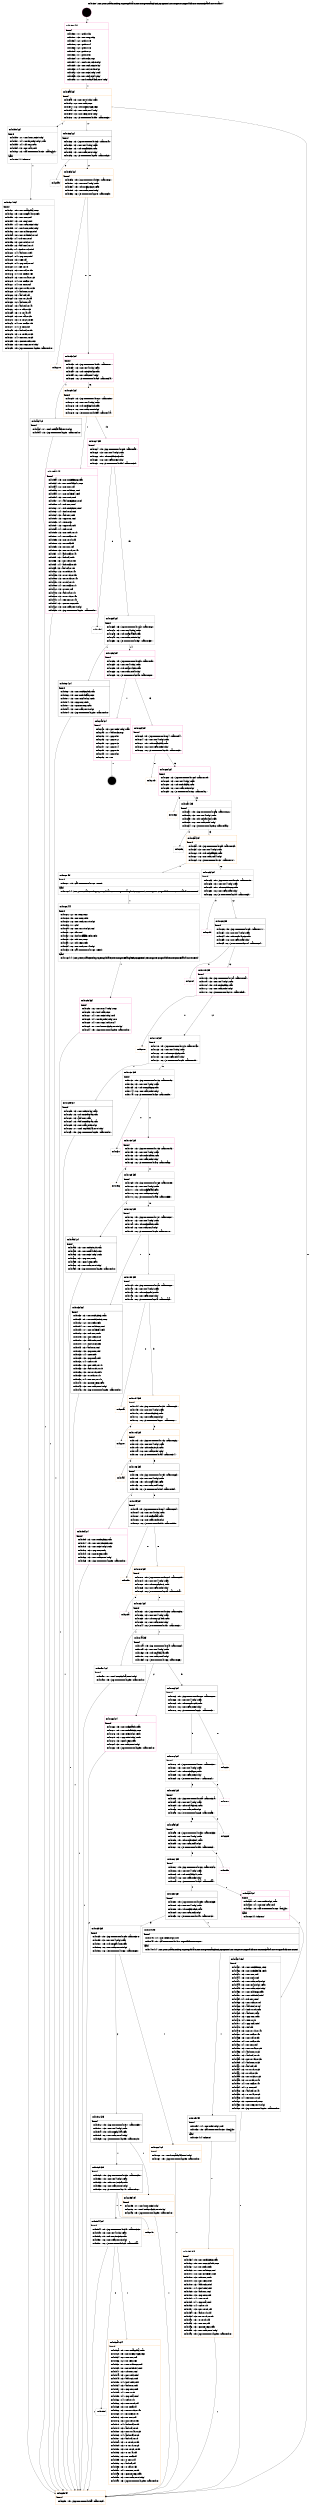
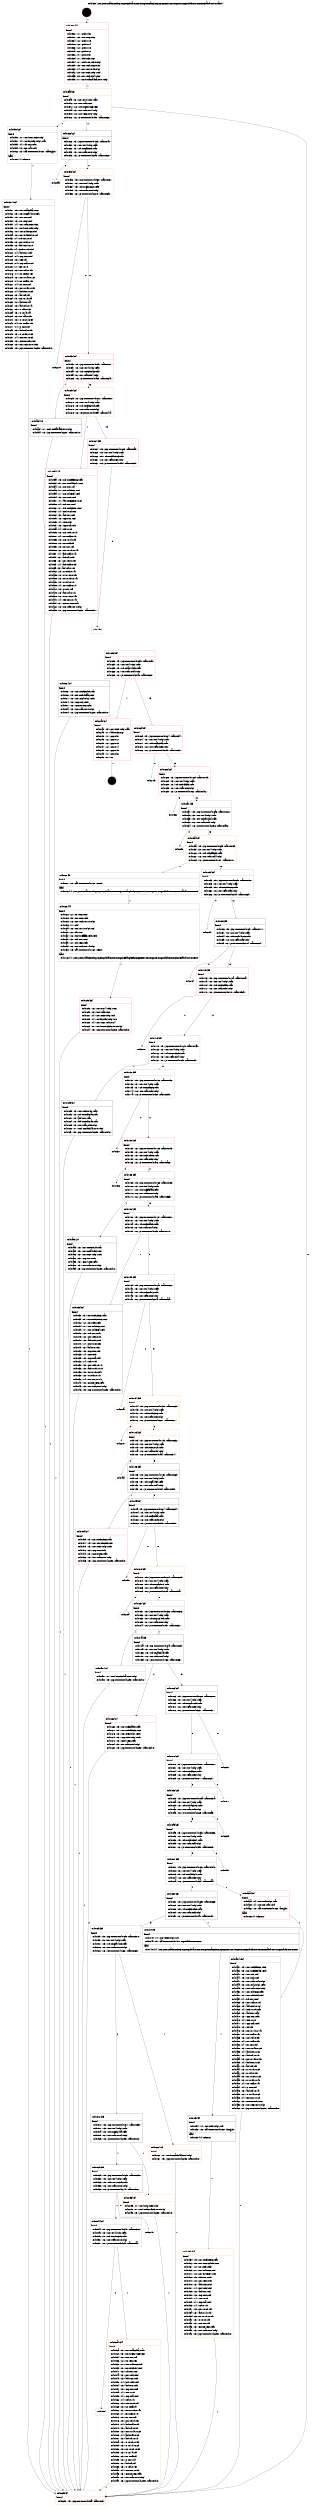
node "0x40163d [25]": removed
edge "0x401944 [25]" -> "0x402298 [5]": now "0x401b2a [134]" -> "0x402298 [5]"
